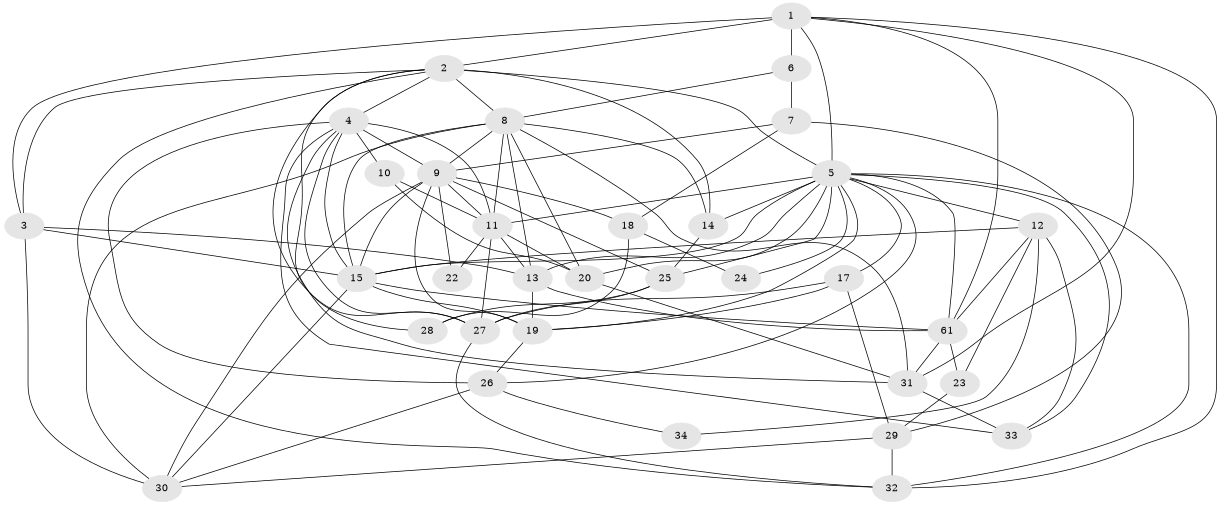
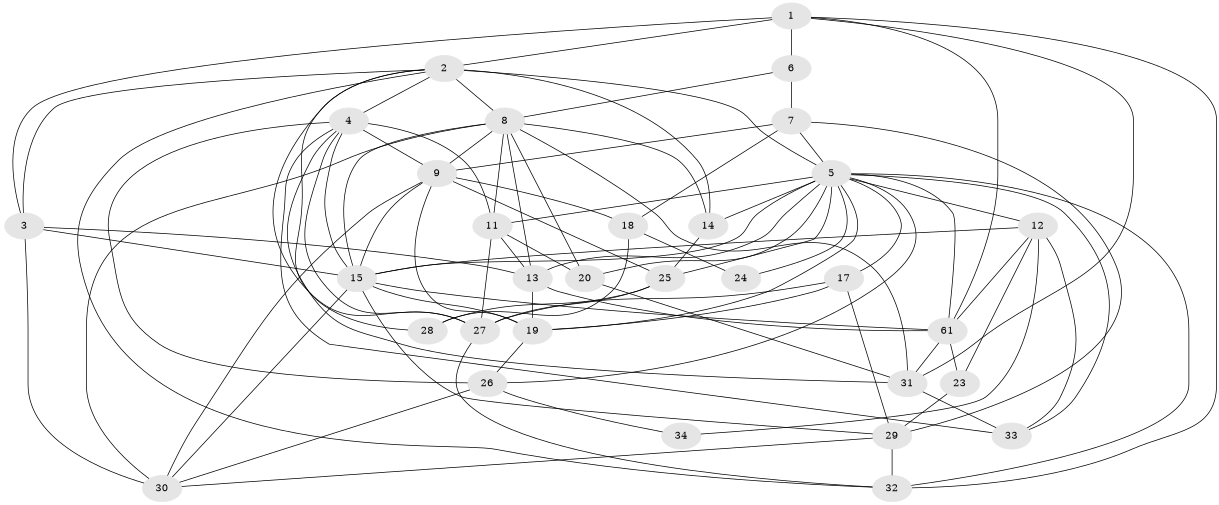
edge "1" -- "5": now "7" -- "5"
node "10": removed
edge "9" -- "11": removed
node "22": removed
edge "15" -- "29": added
